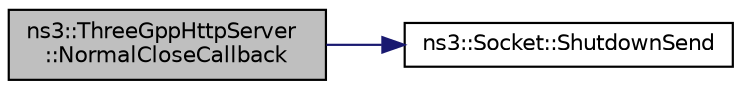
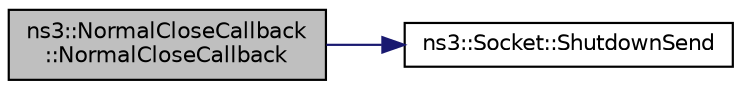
node "ns3::ThreeGppHttpServer ::NormalCloseCallback": label "ns3::ThreeGppHttpServer ::NormalCloseCallback" -> "ns3::NormalCloseCallback ::NormalCloseCallback"
